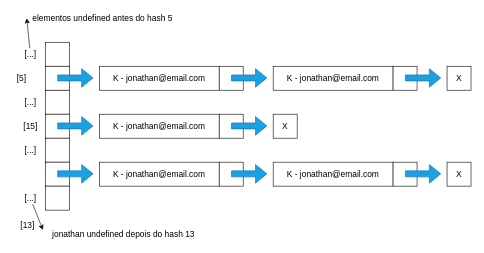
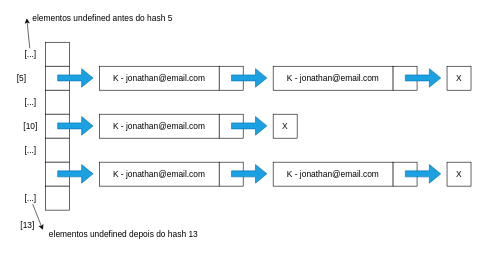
node "[15]": label "[15]" -> "[10]"
node "jonathan undefined depois do hash 13": label "jonathan undefined depois do hash 13" -> "elementos undefined depois do hash 13"
